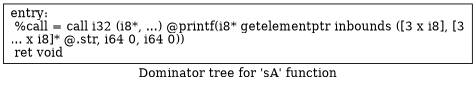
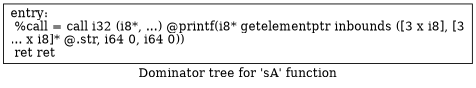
node "entry:": text "ret void" -> "ret ret"
